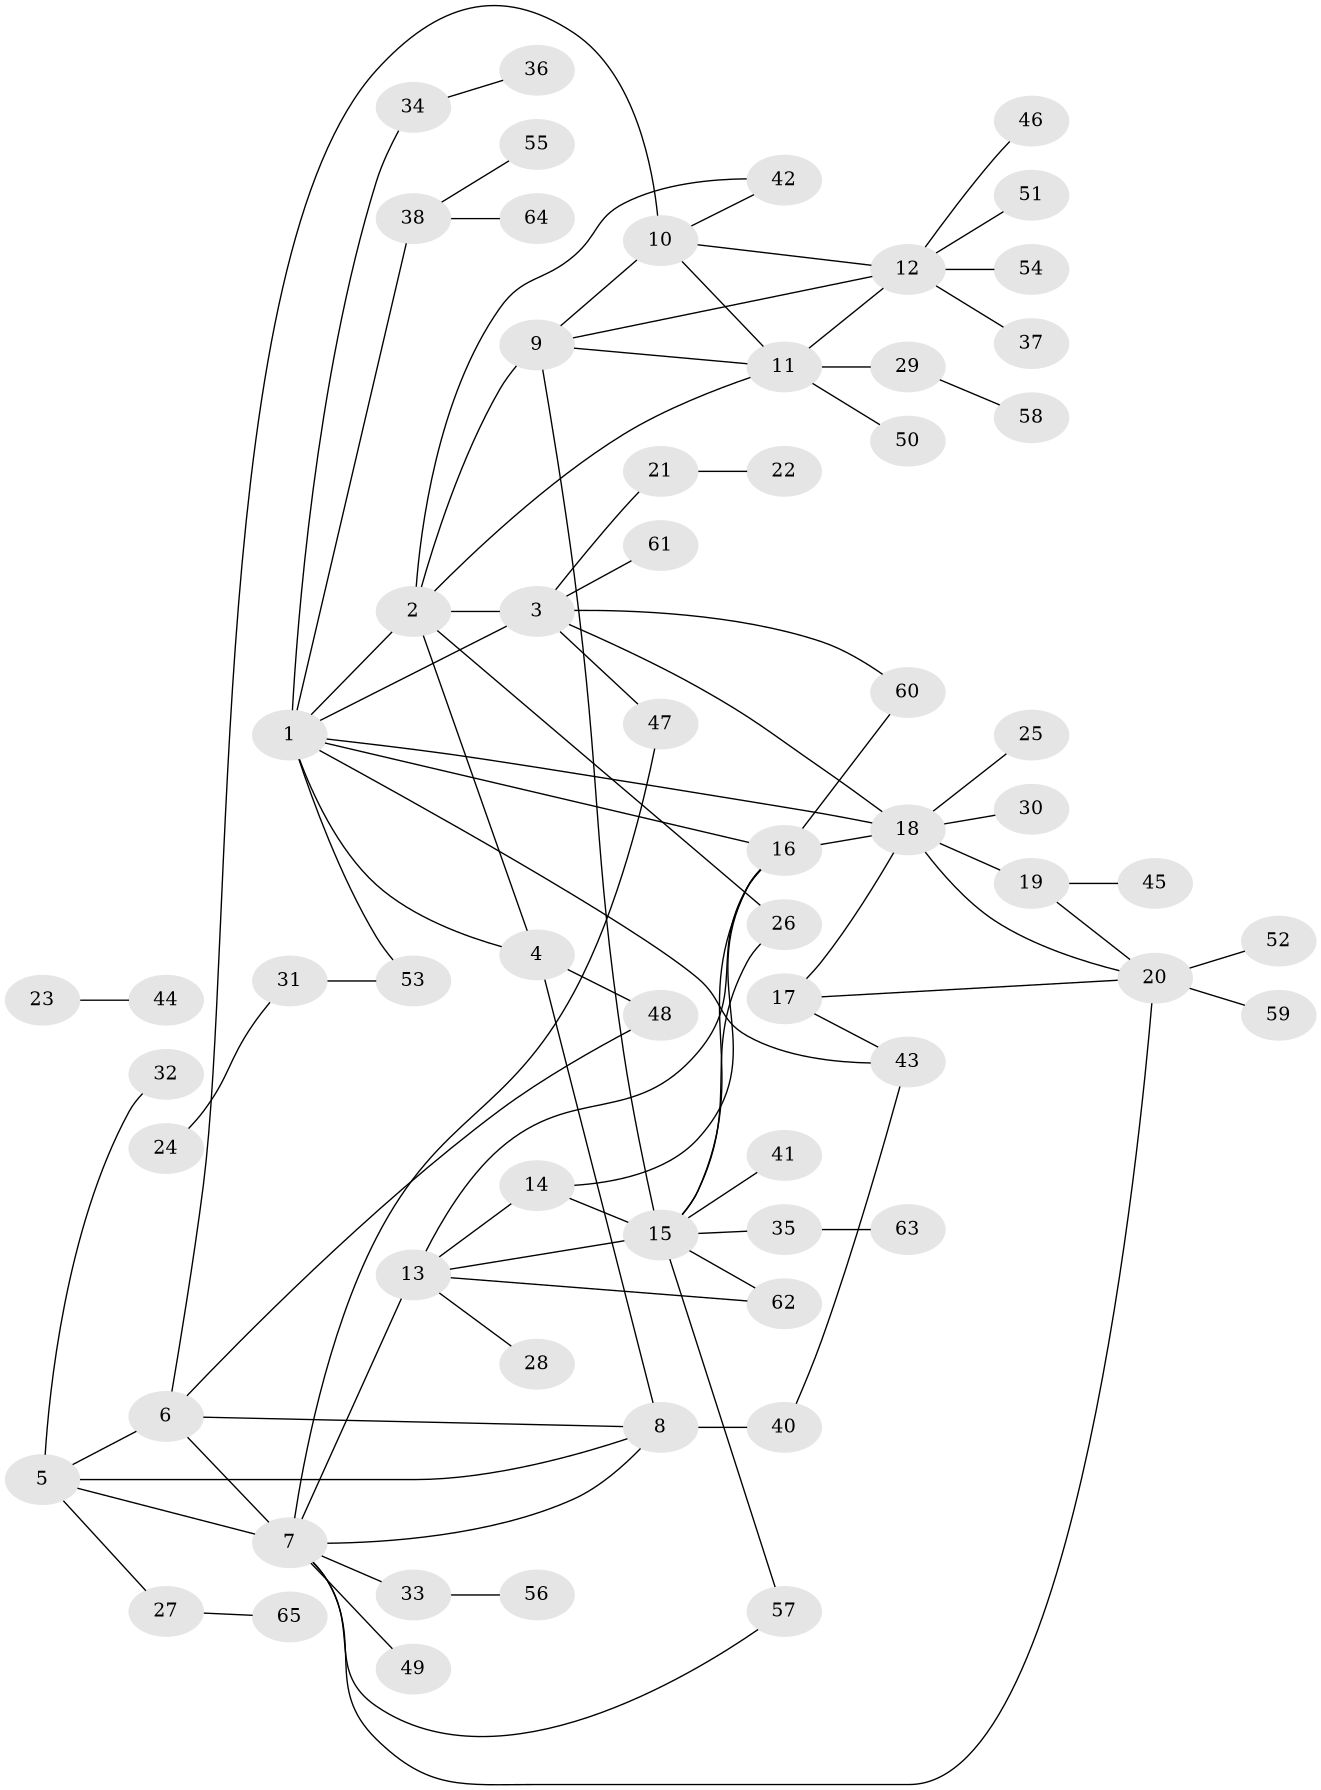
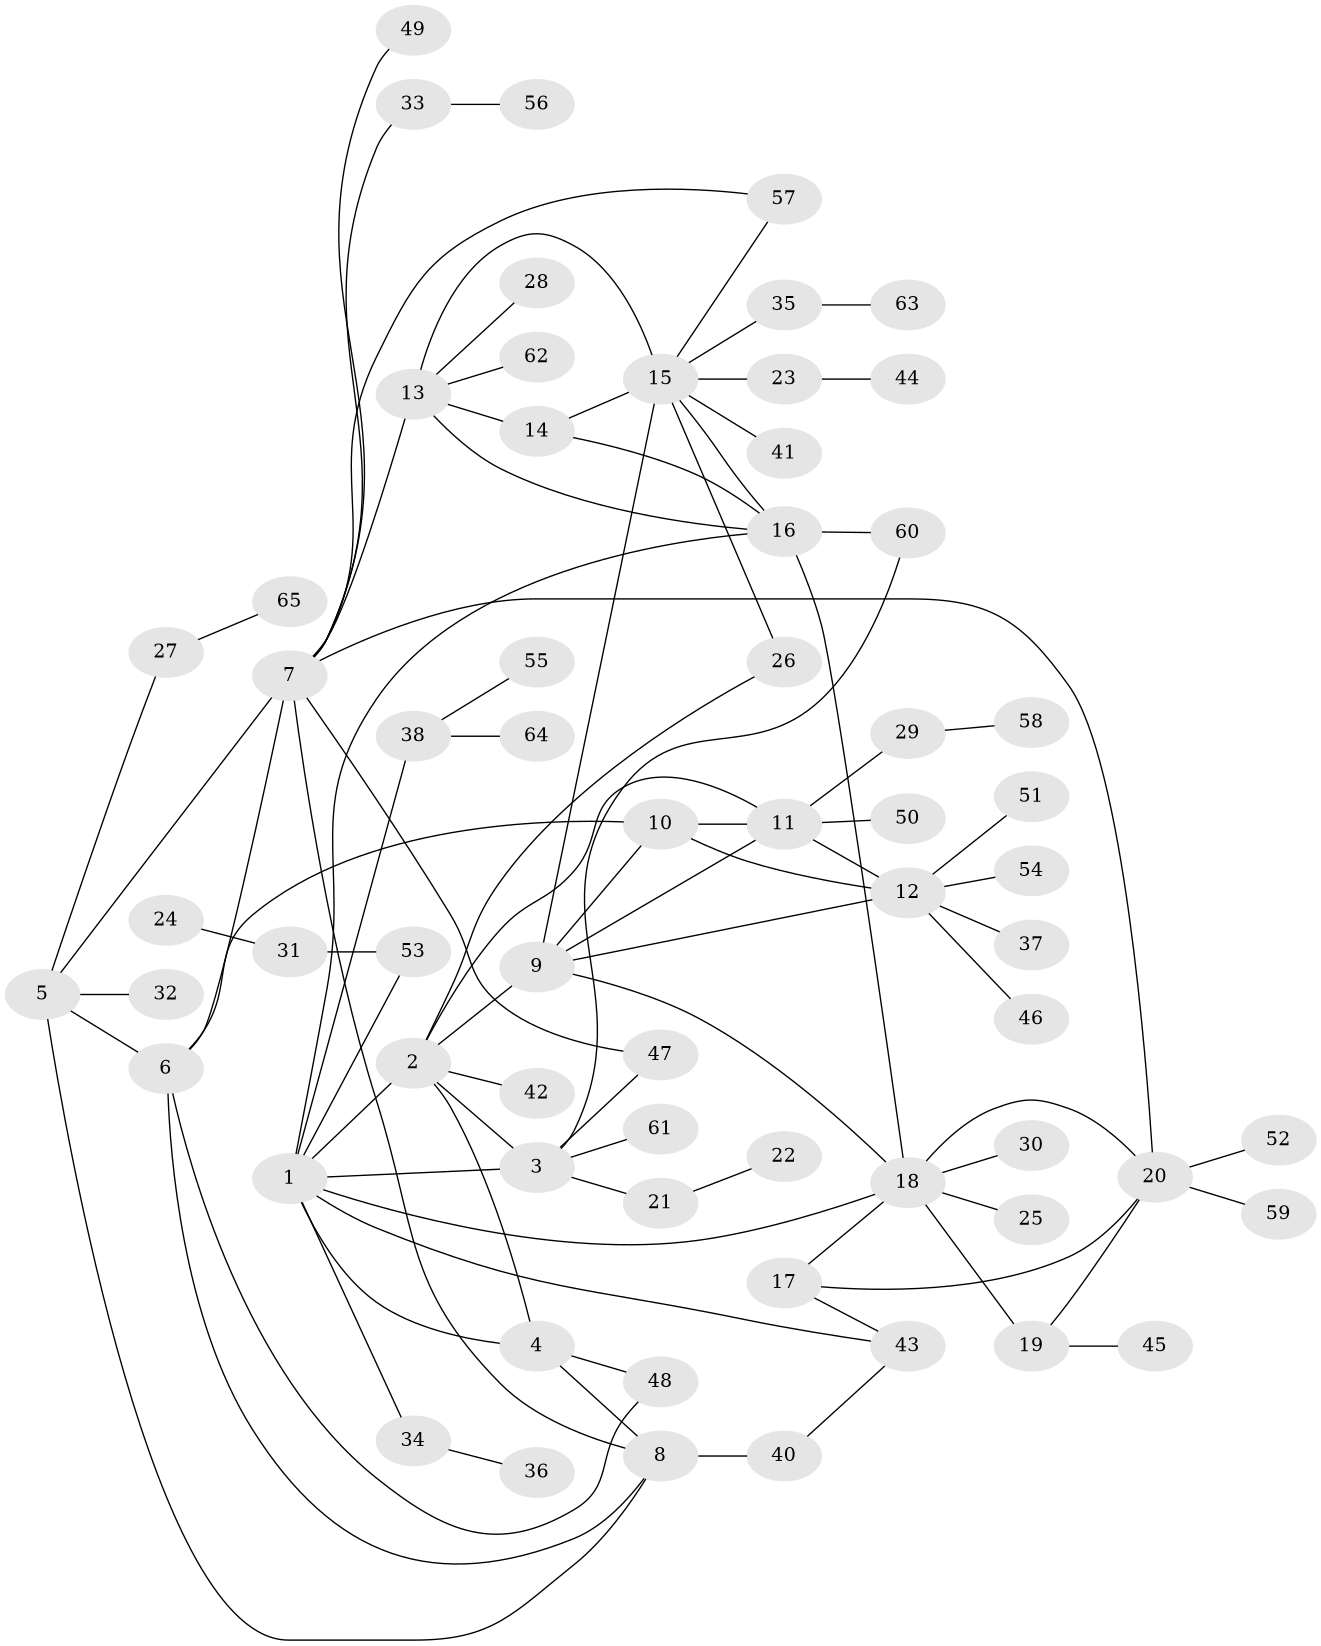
edge "42" -- "10": removed
edge "3" -- "18": now "9" -- "18"
edge "15" -- "62": now "15" -- "23"
